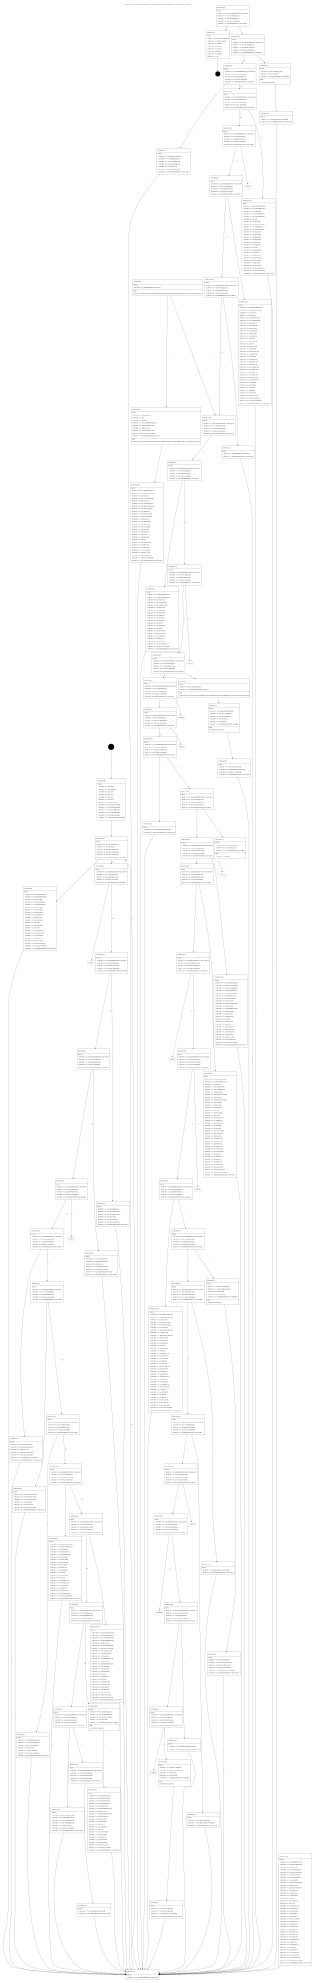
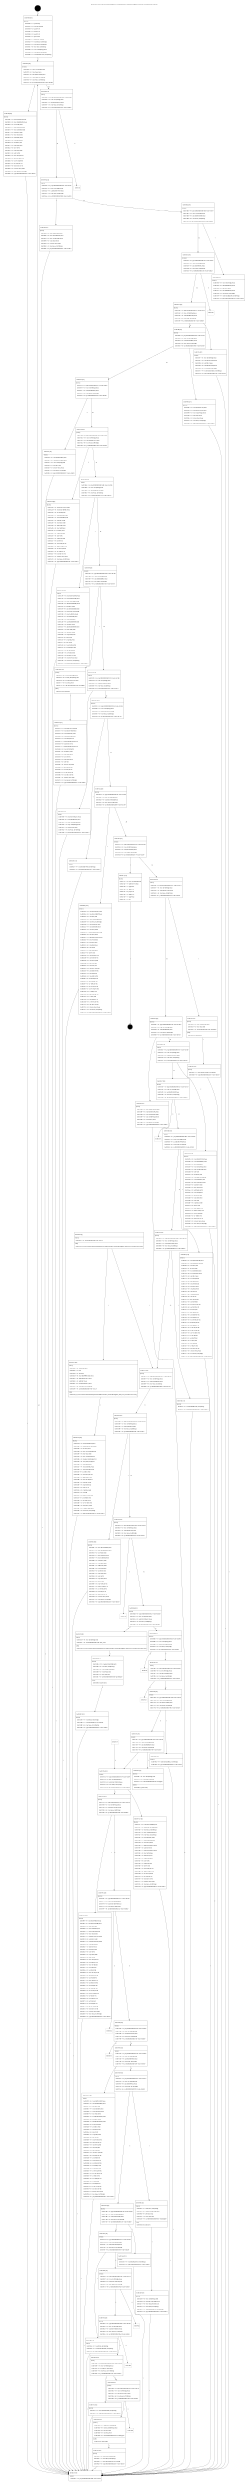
node "0x4015aa [25]": added
edge "0x40173a [25]" -> "0x4021e9": reversed
